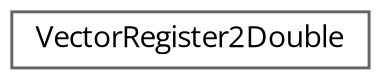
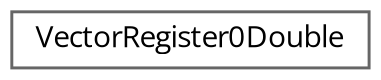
node "VectorRegister2Double": label "VectorRegister2Double" -> "VectorRegister0Double"
